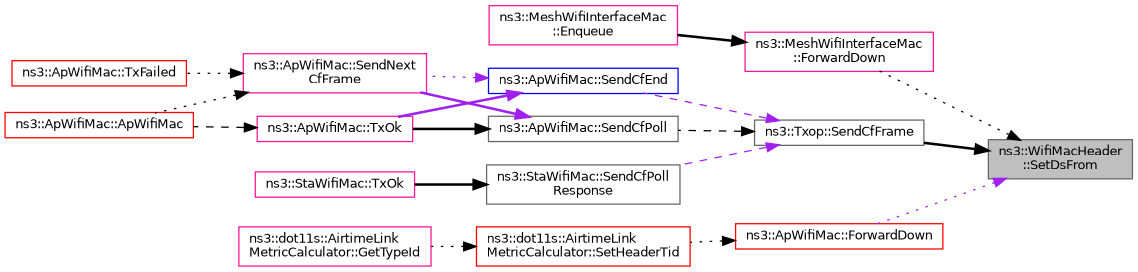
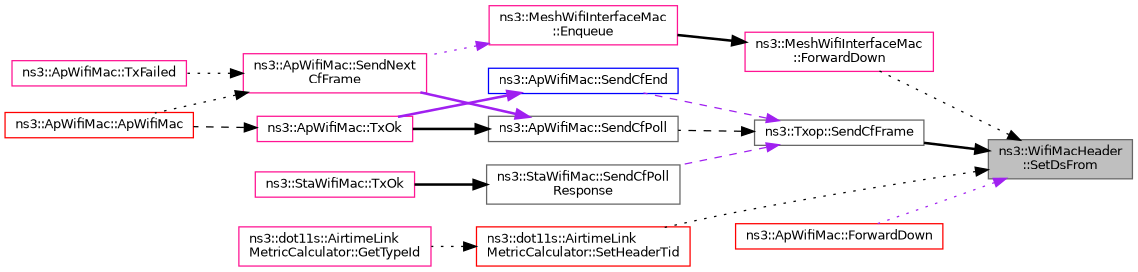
node "ns3::ApWifiMac::TxFailed": color red -> deeppink
edge "ns3::ApWifiMac::SendNext CfFrame" -> "ns3::ApWifiMac::SendCfEnd": now "ns3::ApWifiMac::SendNext CfFrame" -> "ns3::MeshWifiInterfaceMac ::Enqueue"
edge "ns3::dot11s::AirtimeLink MetricCalculator::SetHeaderTid" -> "ns3::ApWifiMac::ForwardDown": now "ns3::dot11s::AirtimeLink MetricCalculator::SetHeaderTid" -> "ns3::WifiMacHeader ::SetDsFrom"
